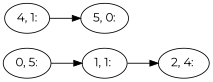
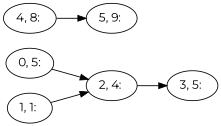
node "4, 1:": label "4, 1:" -> "4, 8:"
node "5, 0:": label "5, 0:" -> "5, 9:"
edge "0, 5:" -> "1, 1:": now "0, 5:" -> "2, 4:"
node "3, 5:": added
